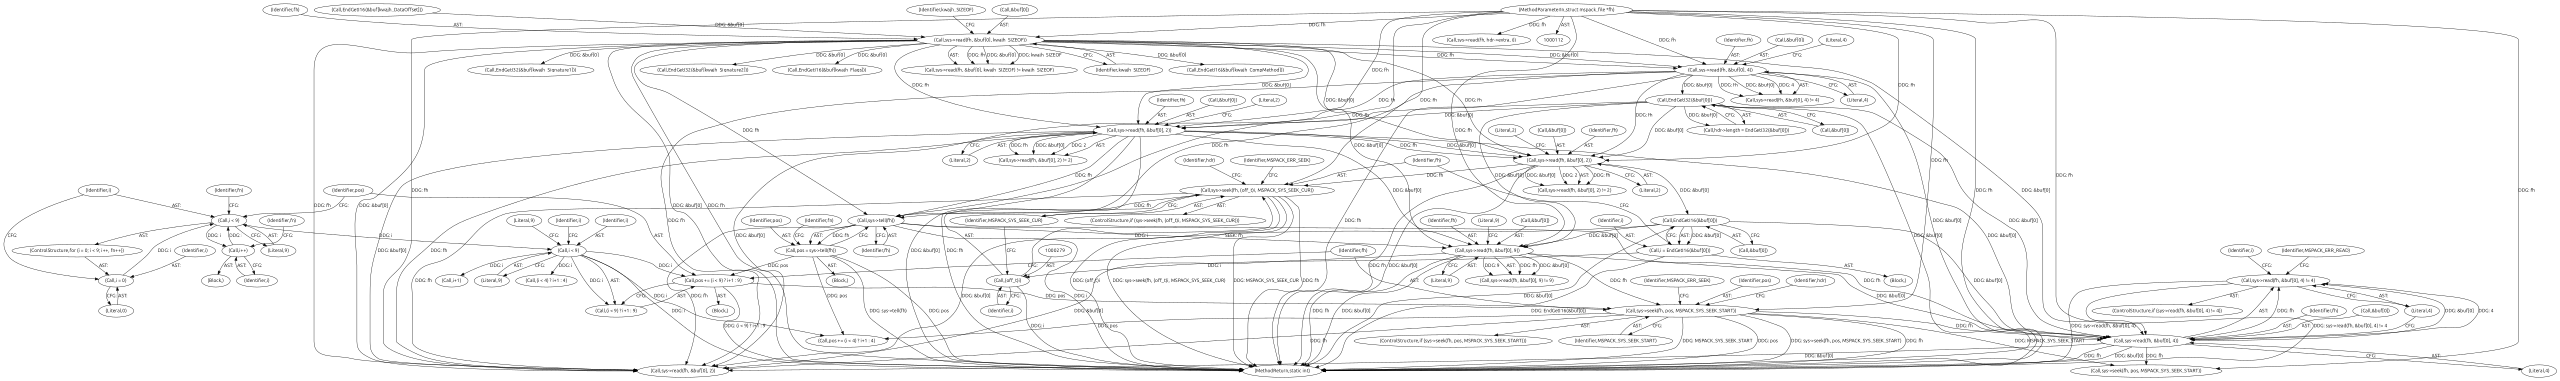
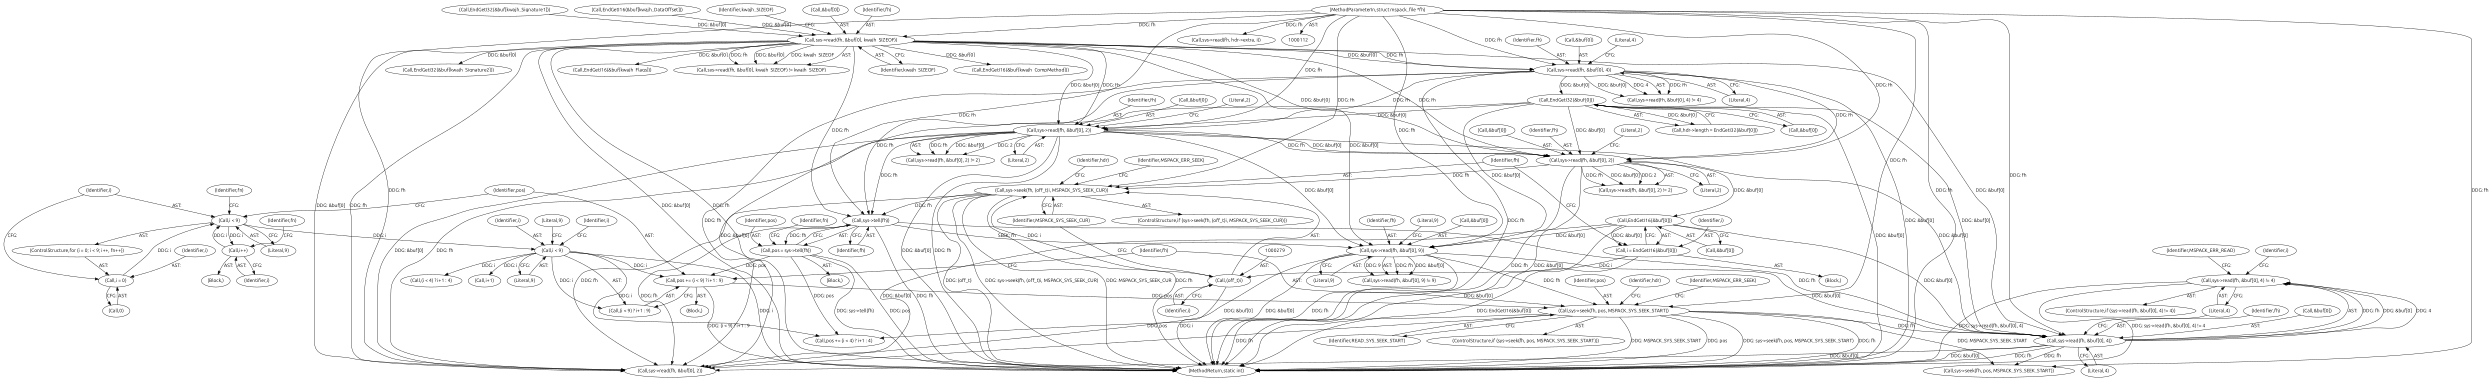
edge "(Call,sys->read(fh, &buf[0], kwajh_SIZEOF))" -> "(Call,EndGetI32(&buf[kwajh_Signature1]))": reversed
edge "(Call,sys->tell(fh))" -> "(MethodReturn,static int)": label "DDG: i" -> "DDG: fh"
node "(Literal,0)": label "(Literal,0)" -> "(Call,0)"
node "(Identifier,MSPACK_SYS_SEEK_START)": label "(Identifier,MSPACK_SYS_SEEK_START)" -> "(Identifier,READ_SYS_SEEK_START)"
